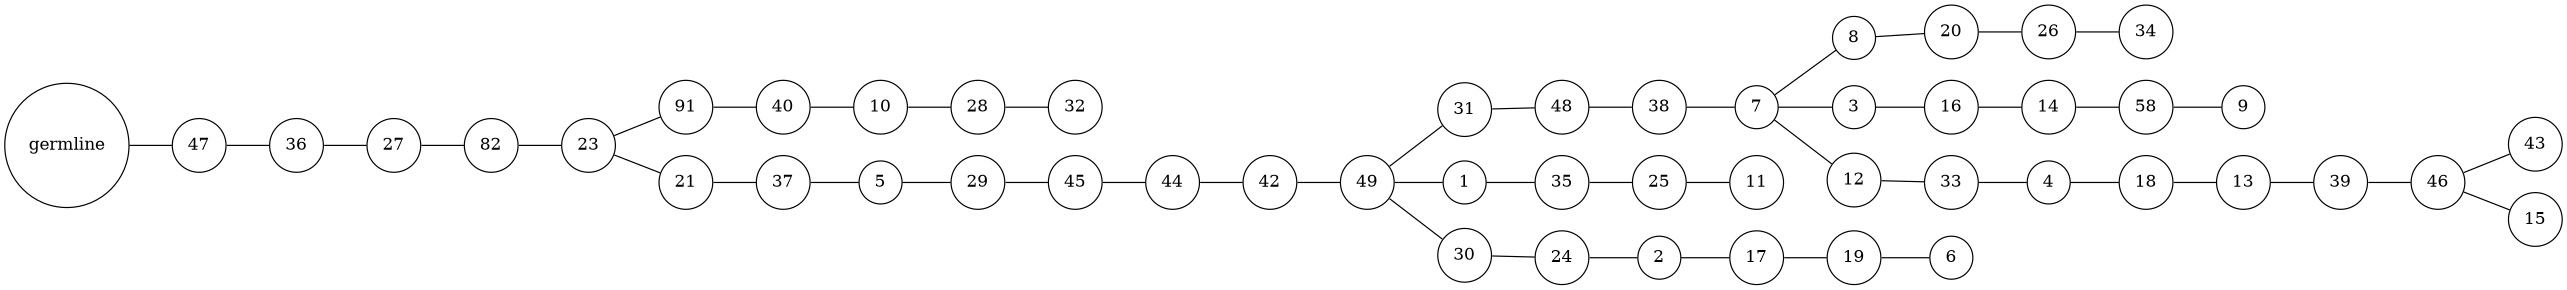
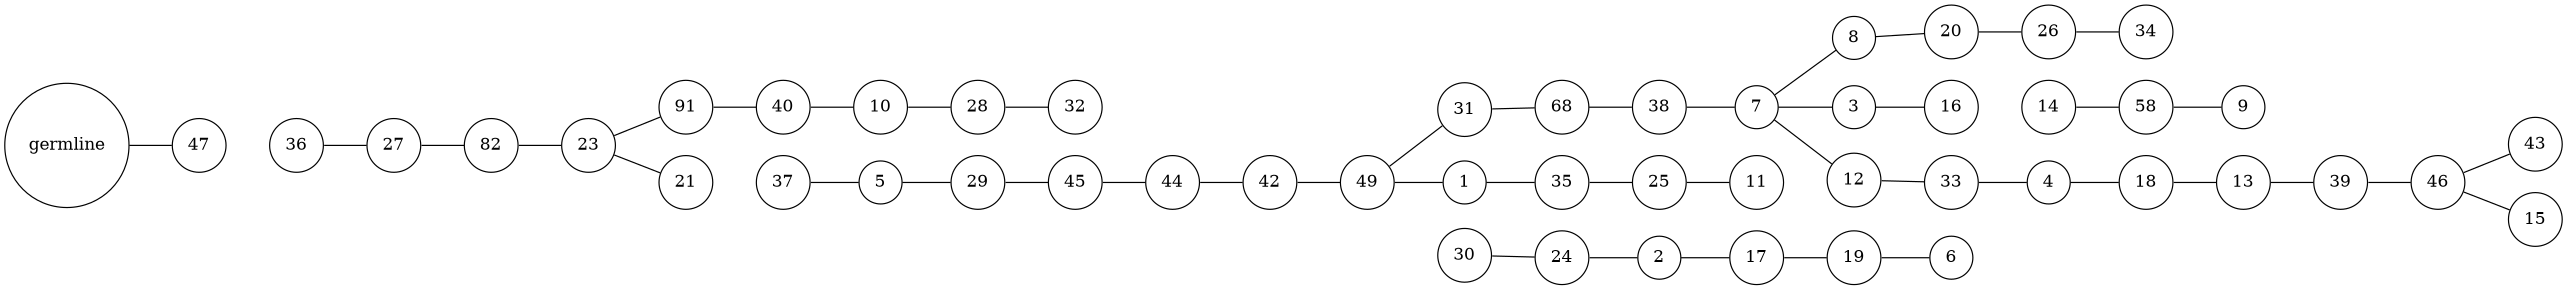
node "48": label "48" -> "68"
edge "16" -- "14": removed
edge "47" -- "36": removed
edge "21" -- "37": removed
edge "49" -- "30": removed
